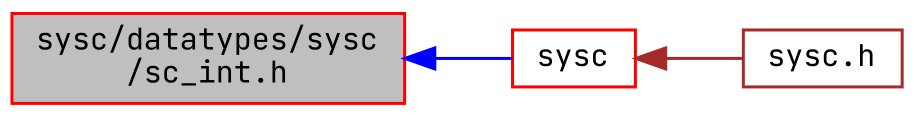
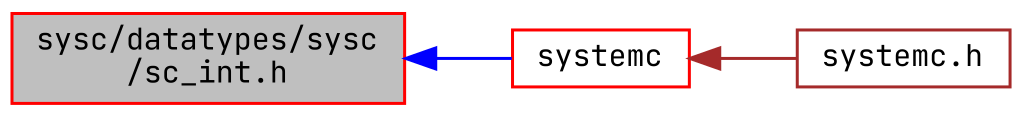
node "sysc": label "sysc" -> "systemc"
node "sysc.h": label "sysc.h" -> "systemc.h"
